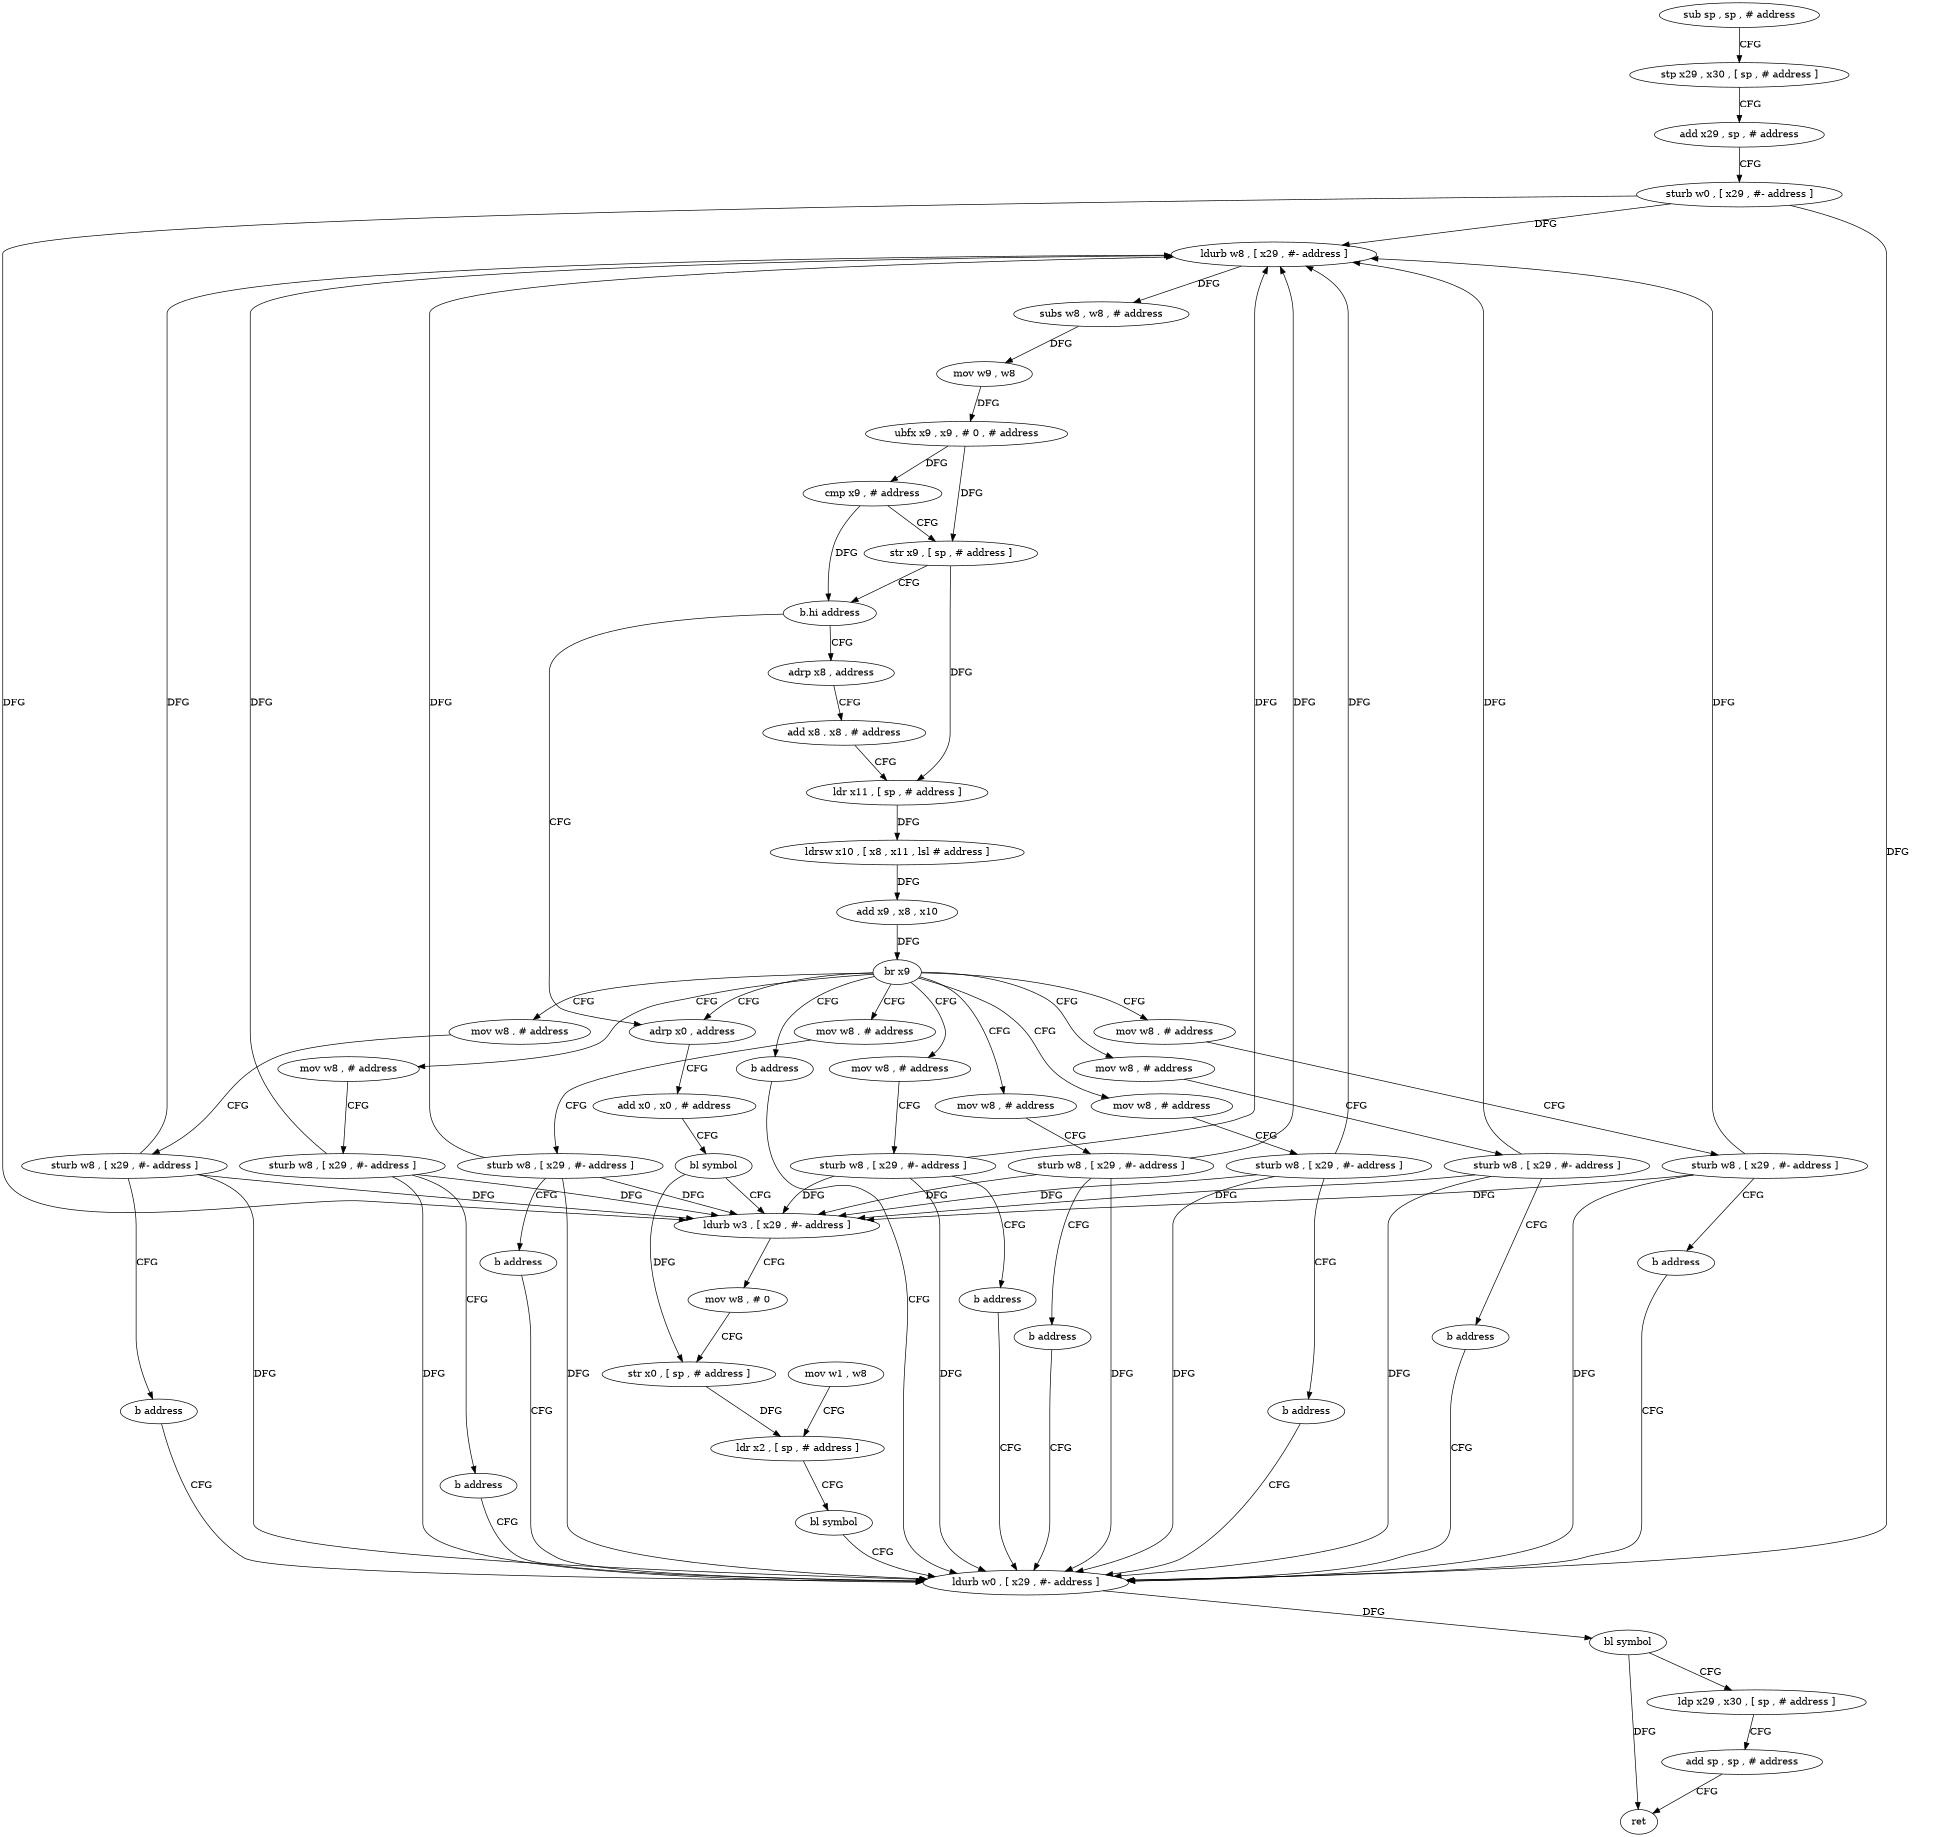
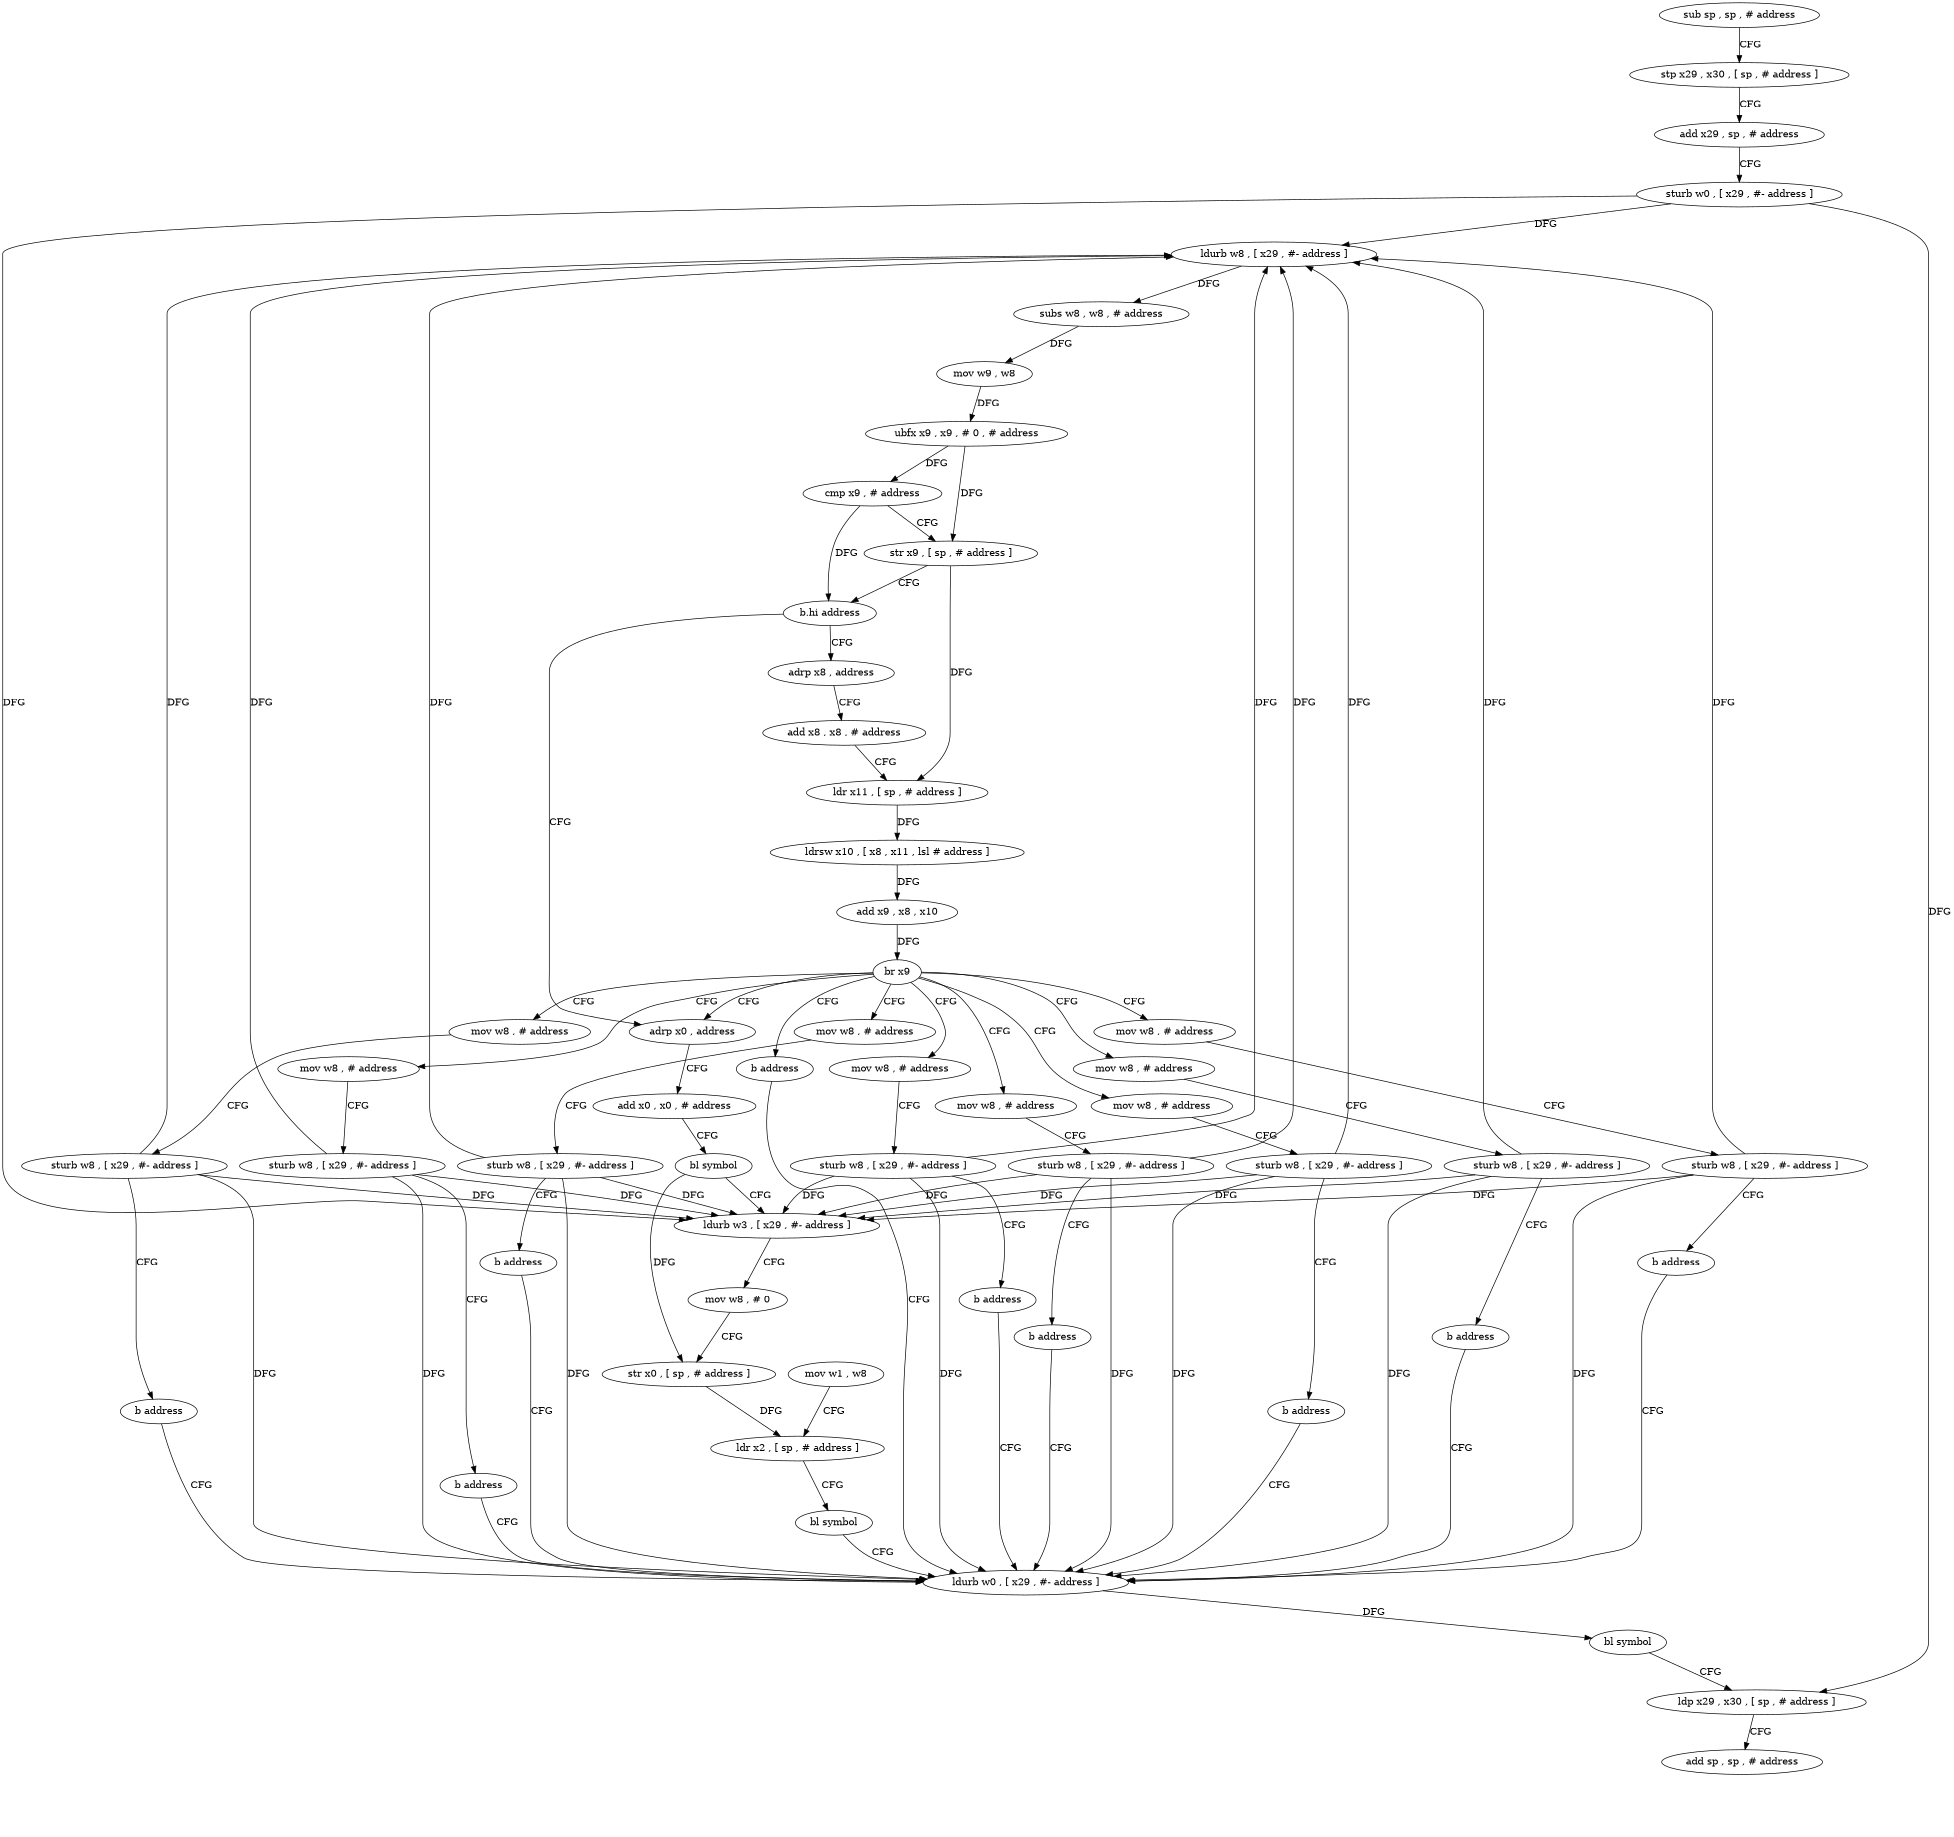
edge "sturb w0 , [ x29 , #- address ]" -> "ldurb w0 , [ x29 , #- address ]": now "sturb w0 , [ x29 , #- address ]" -> "ldp x29 , x30 , [ sp , # address ]"
node "ret": removed
